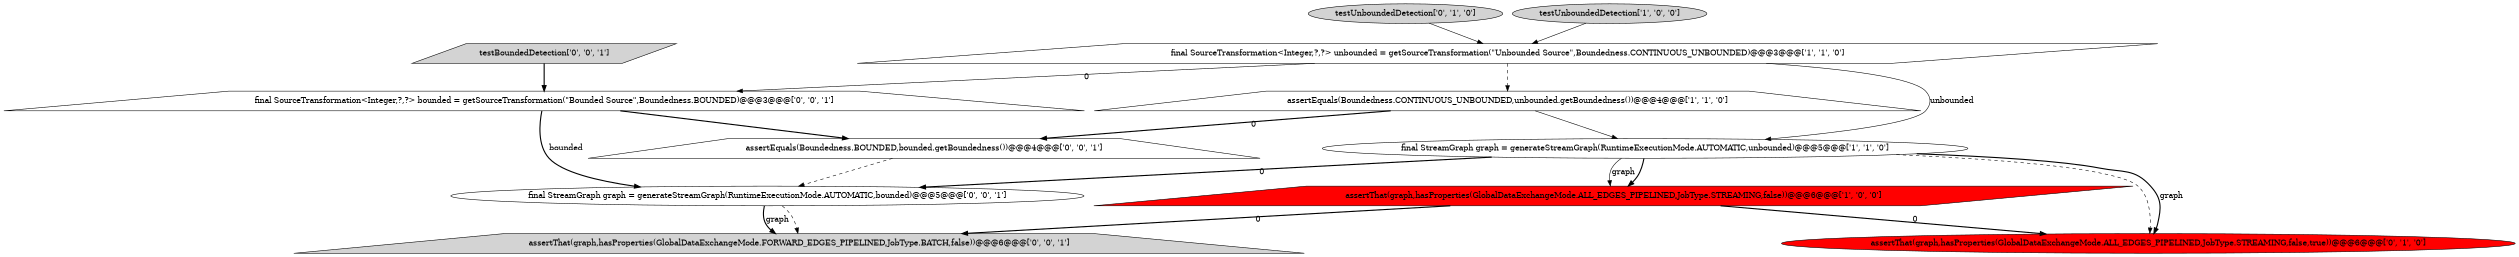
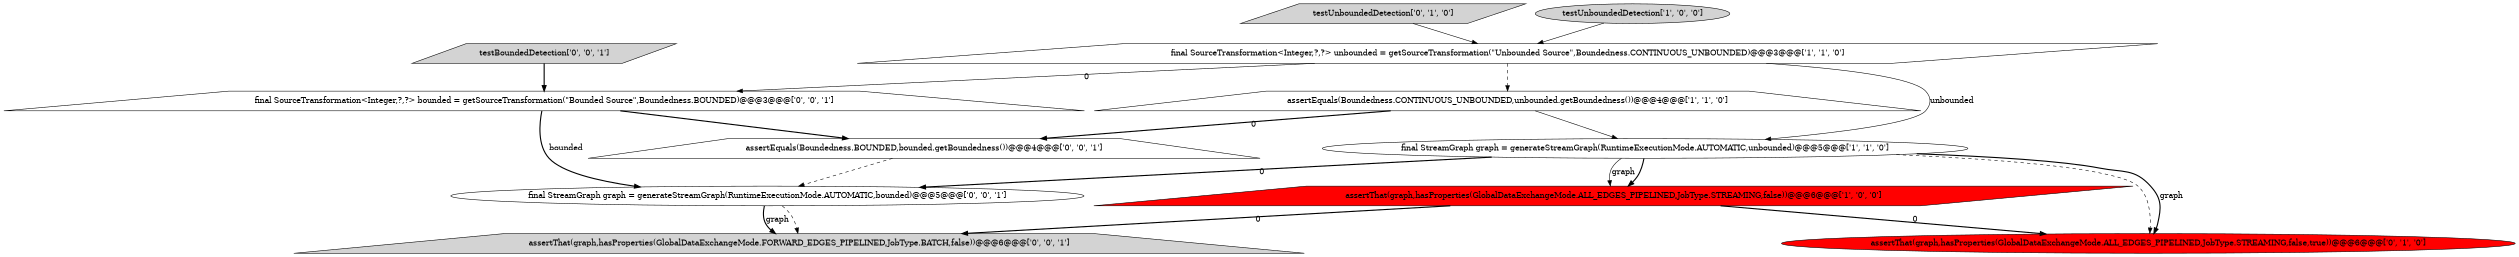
node "testUnboundedDetection['0', '1', '0']": shape ellipse -> parallelogram
